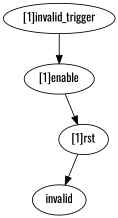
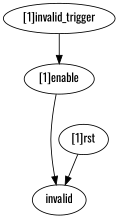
edge "[1]enable" -> "[1]rst": now "[1]enable" -> "invalid"
